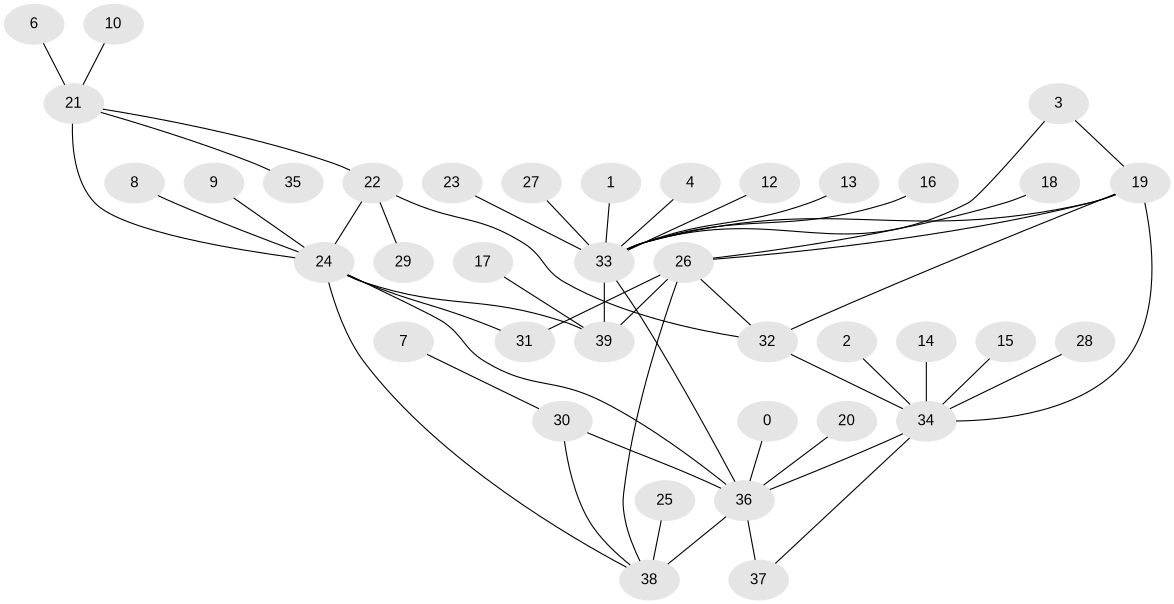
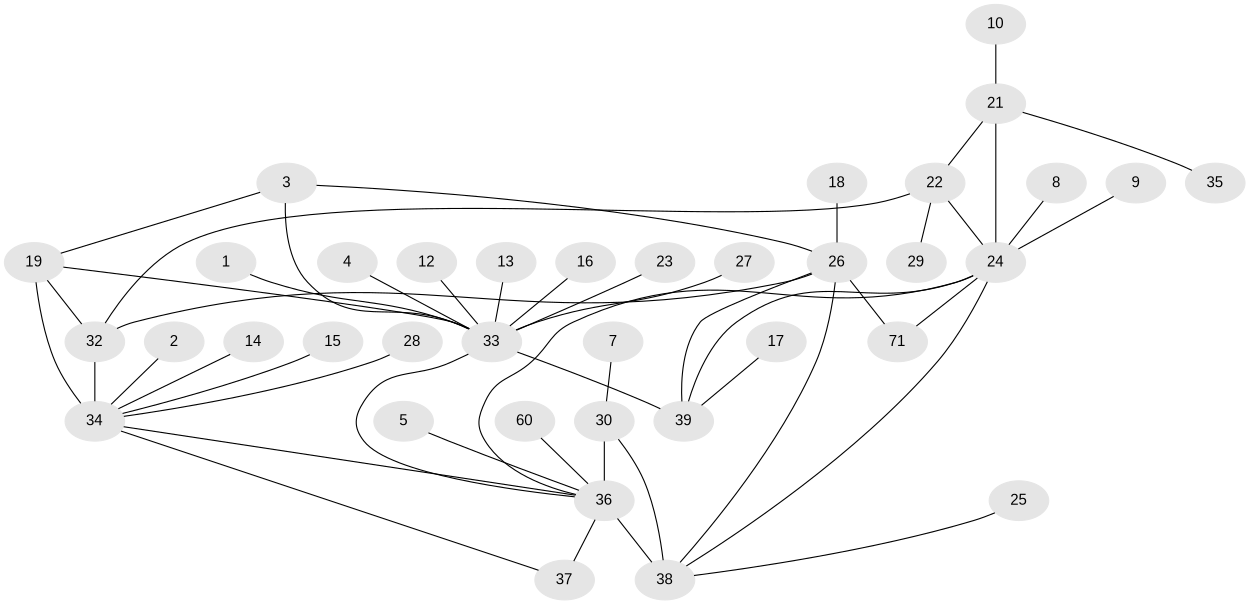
node "6": removed
edge "19" -- "26": now "3" -- "26"
node "31": label "31" -> "71"
node "0": label "0" -> "5"
node "20": label "20" -> "60"
